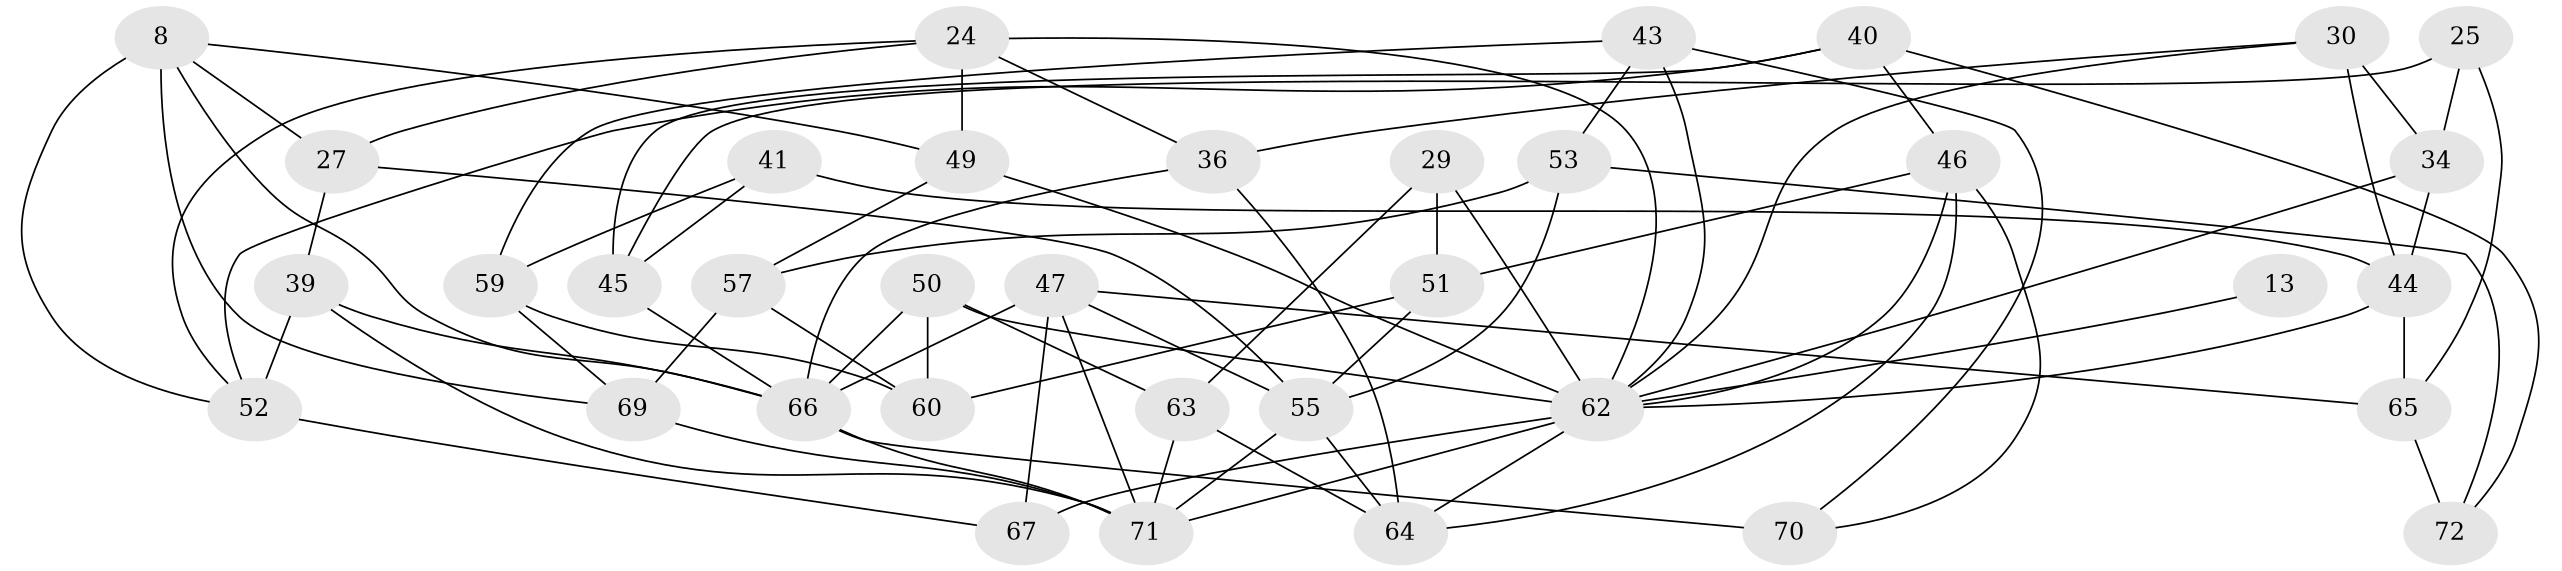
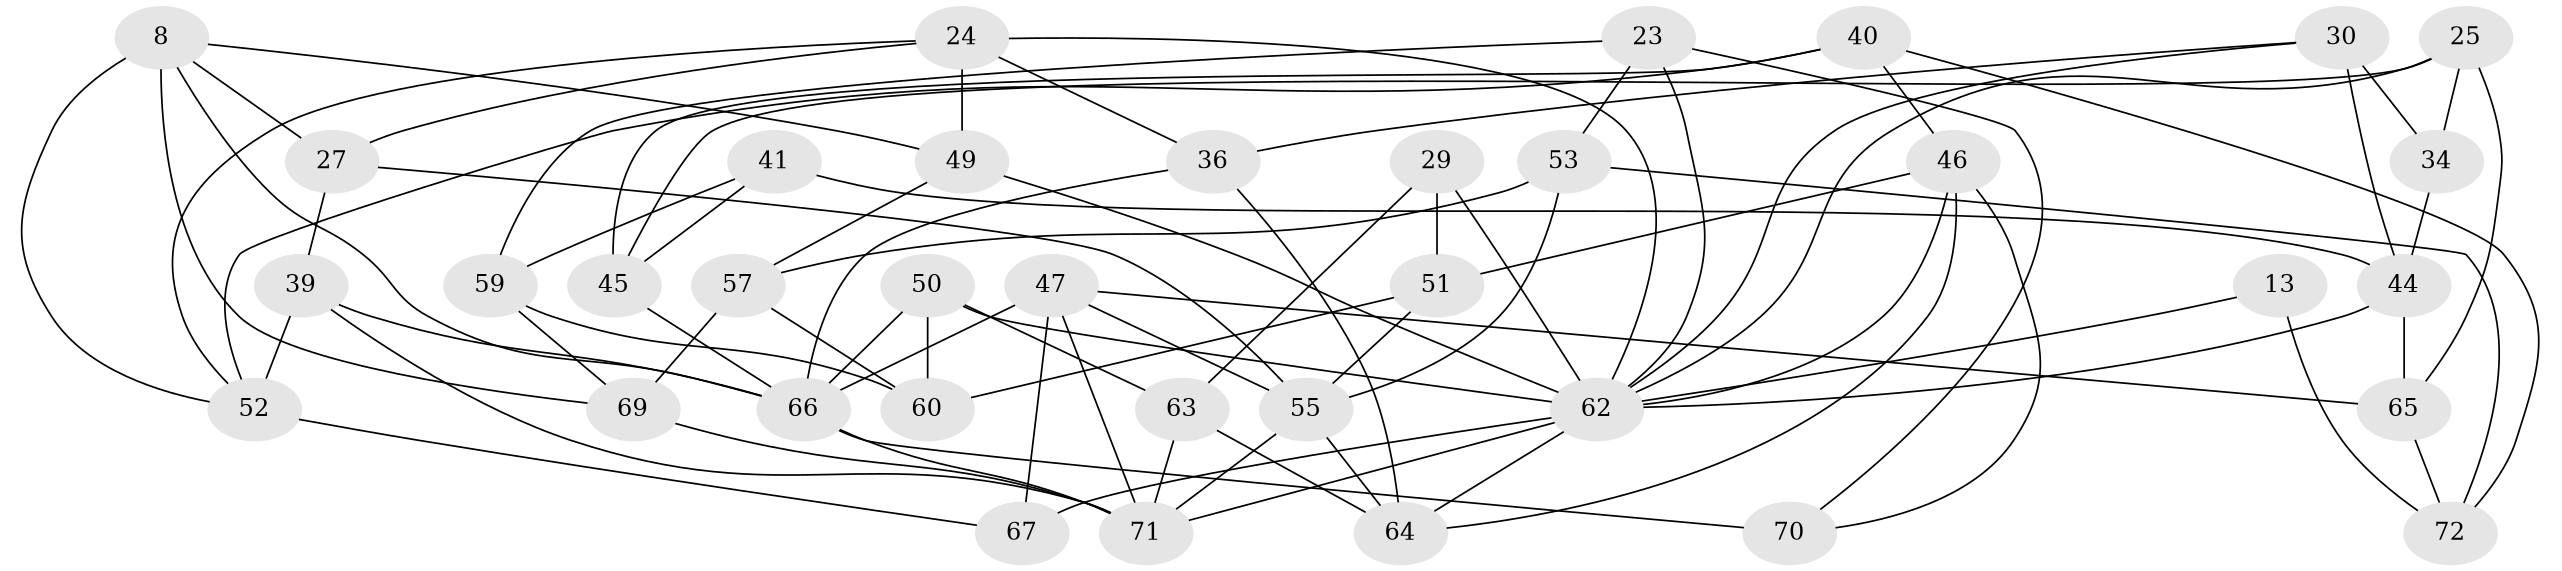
node "43": label "43" -> "23"
edge "34" -- "62": now "25" -- "62"
edge "13" -- "72": added
